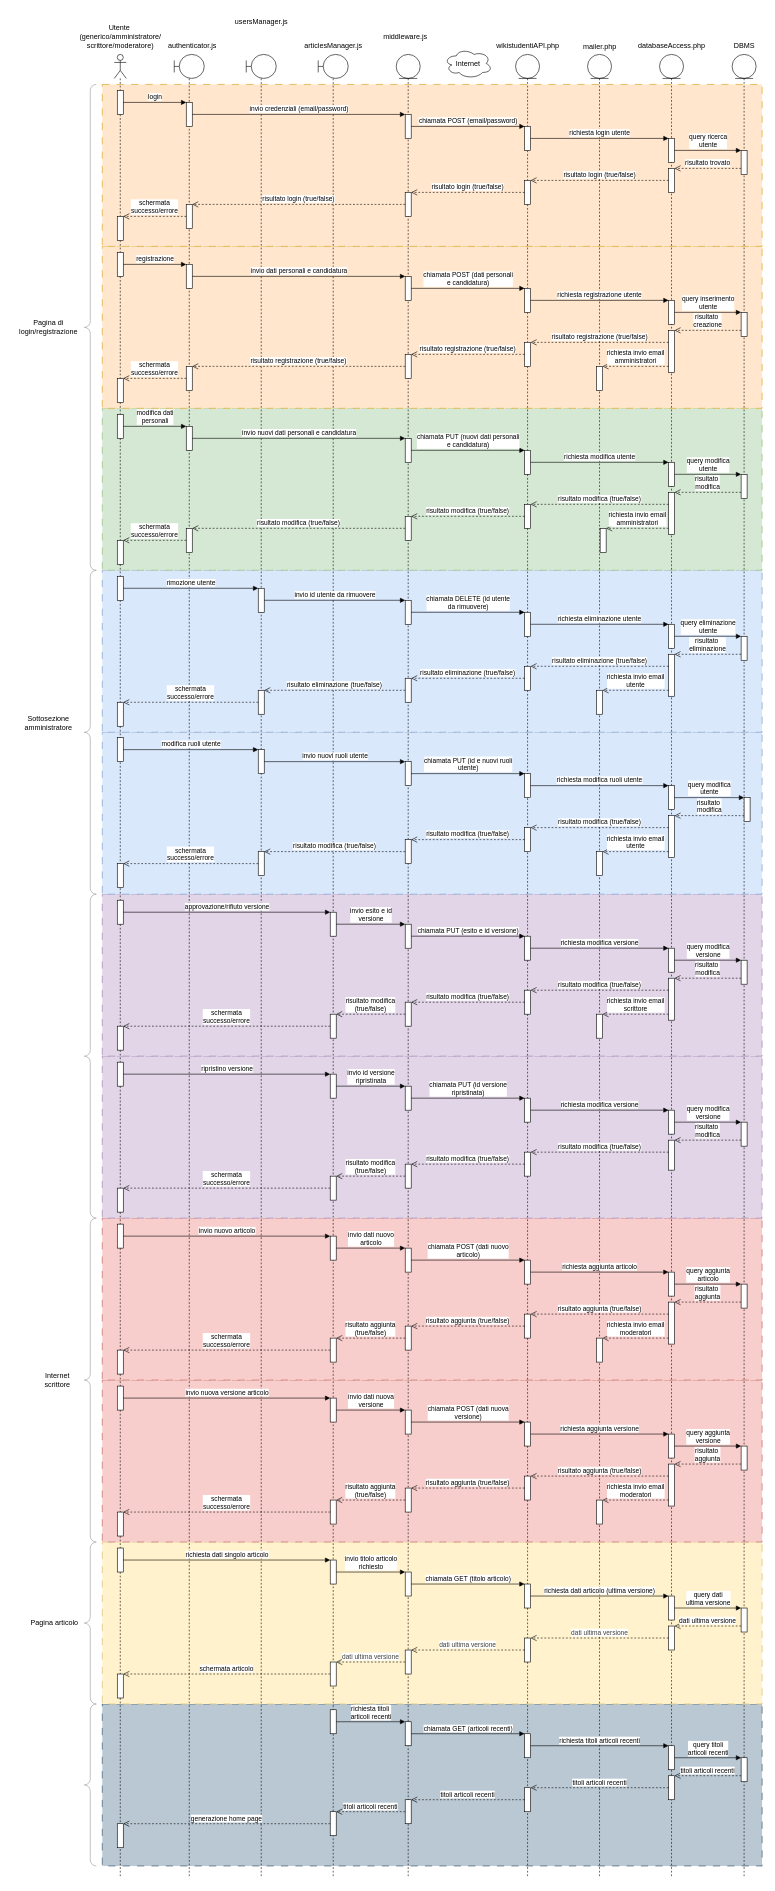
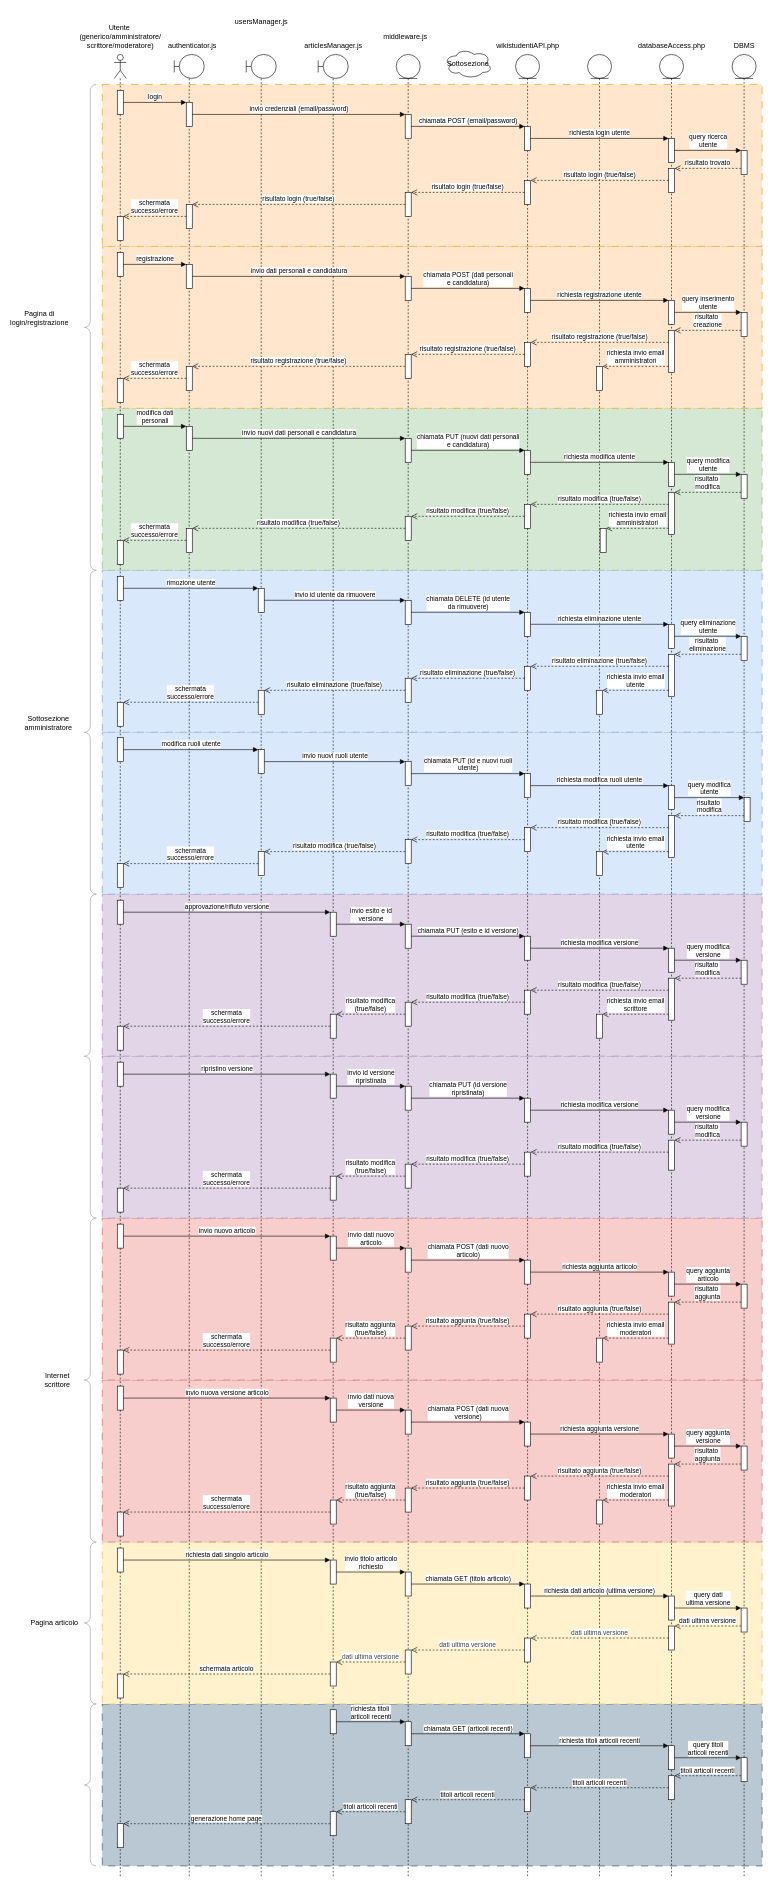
node "mailer.php": removed
node "Internet": label "Internet" -> "Sottosezione"
node "Pagina di login/registrazione": moved (48, 327) -> (39, 318)
